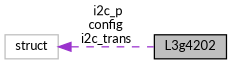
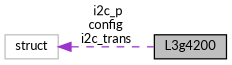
node "L3g4202": label "L3g4202" -> "L3g4200"
